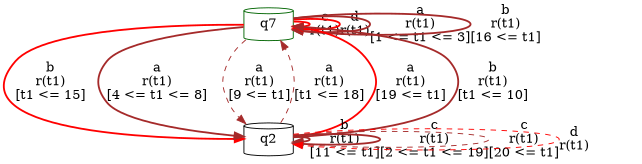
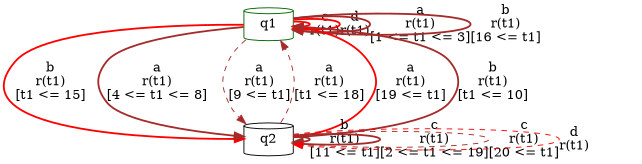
node "q7": label "q7" -> "q1"
